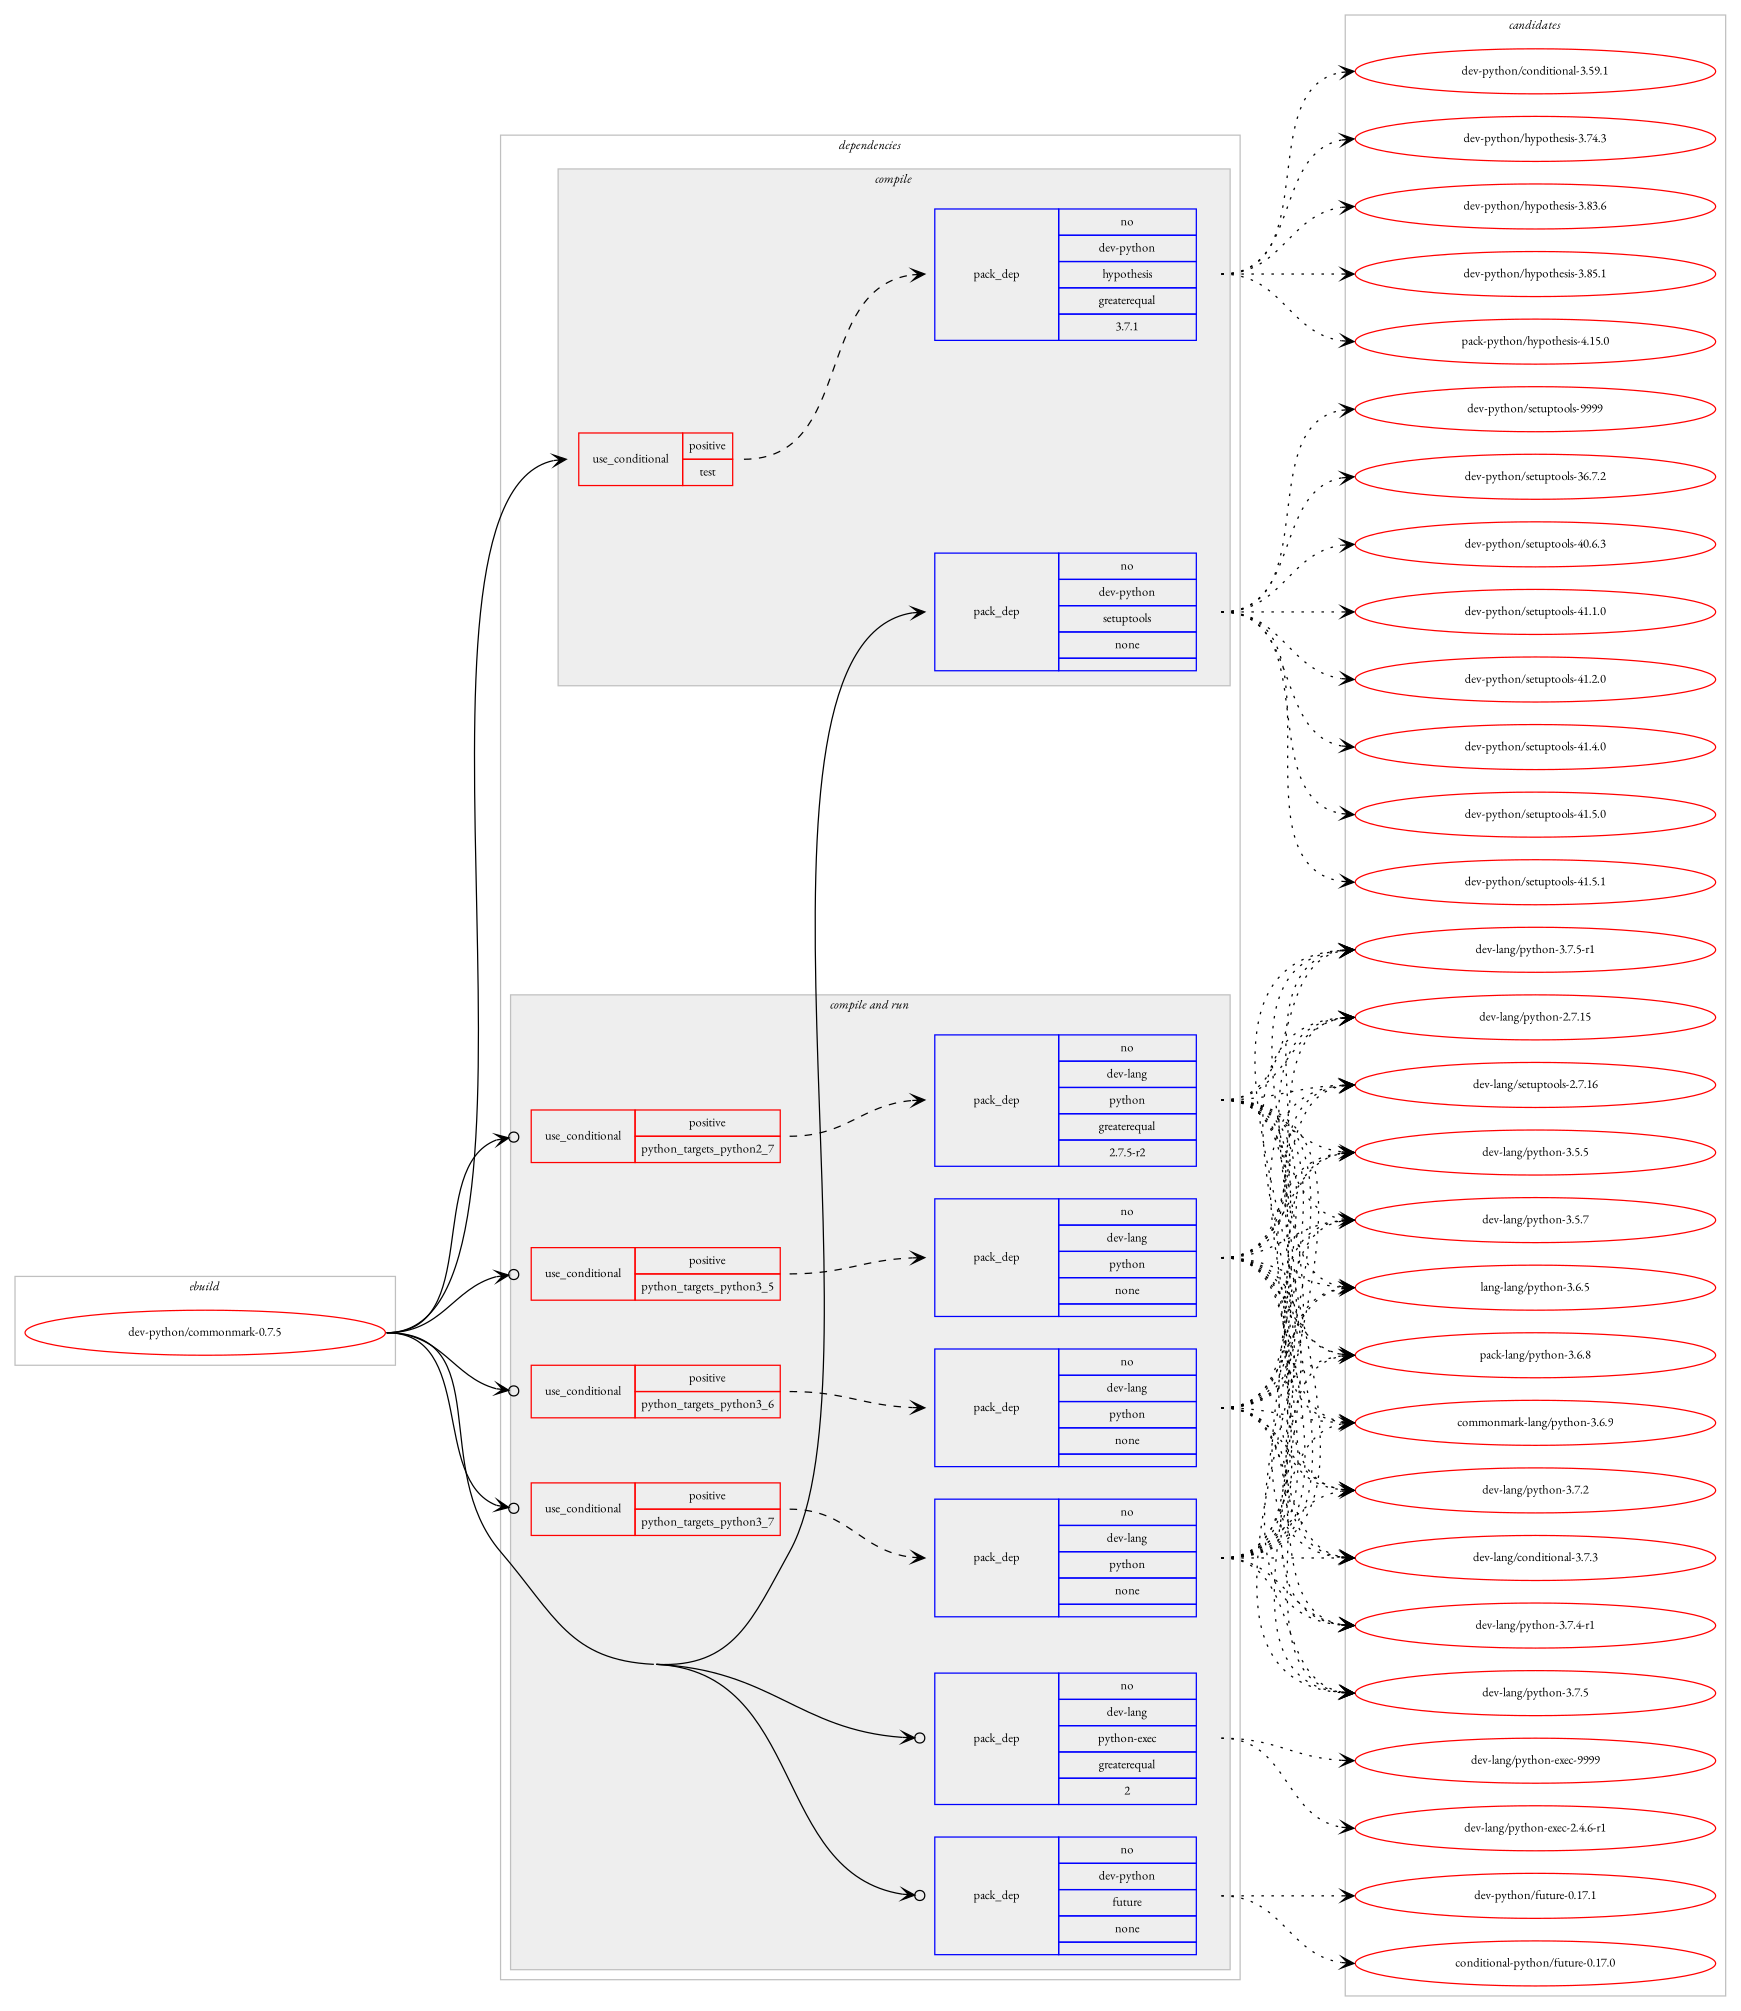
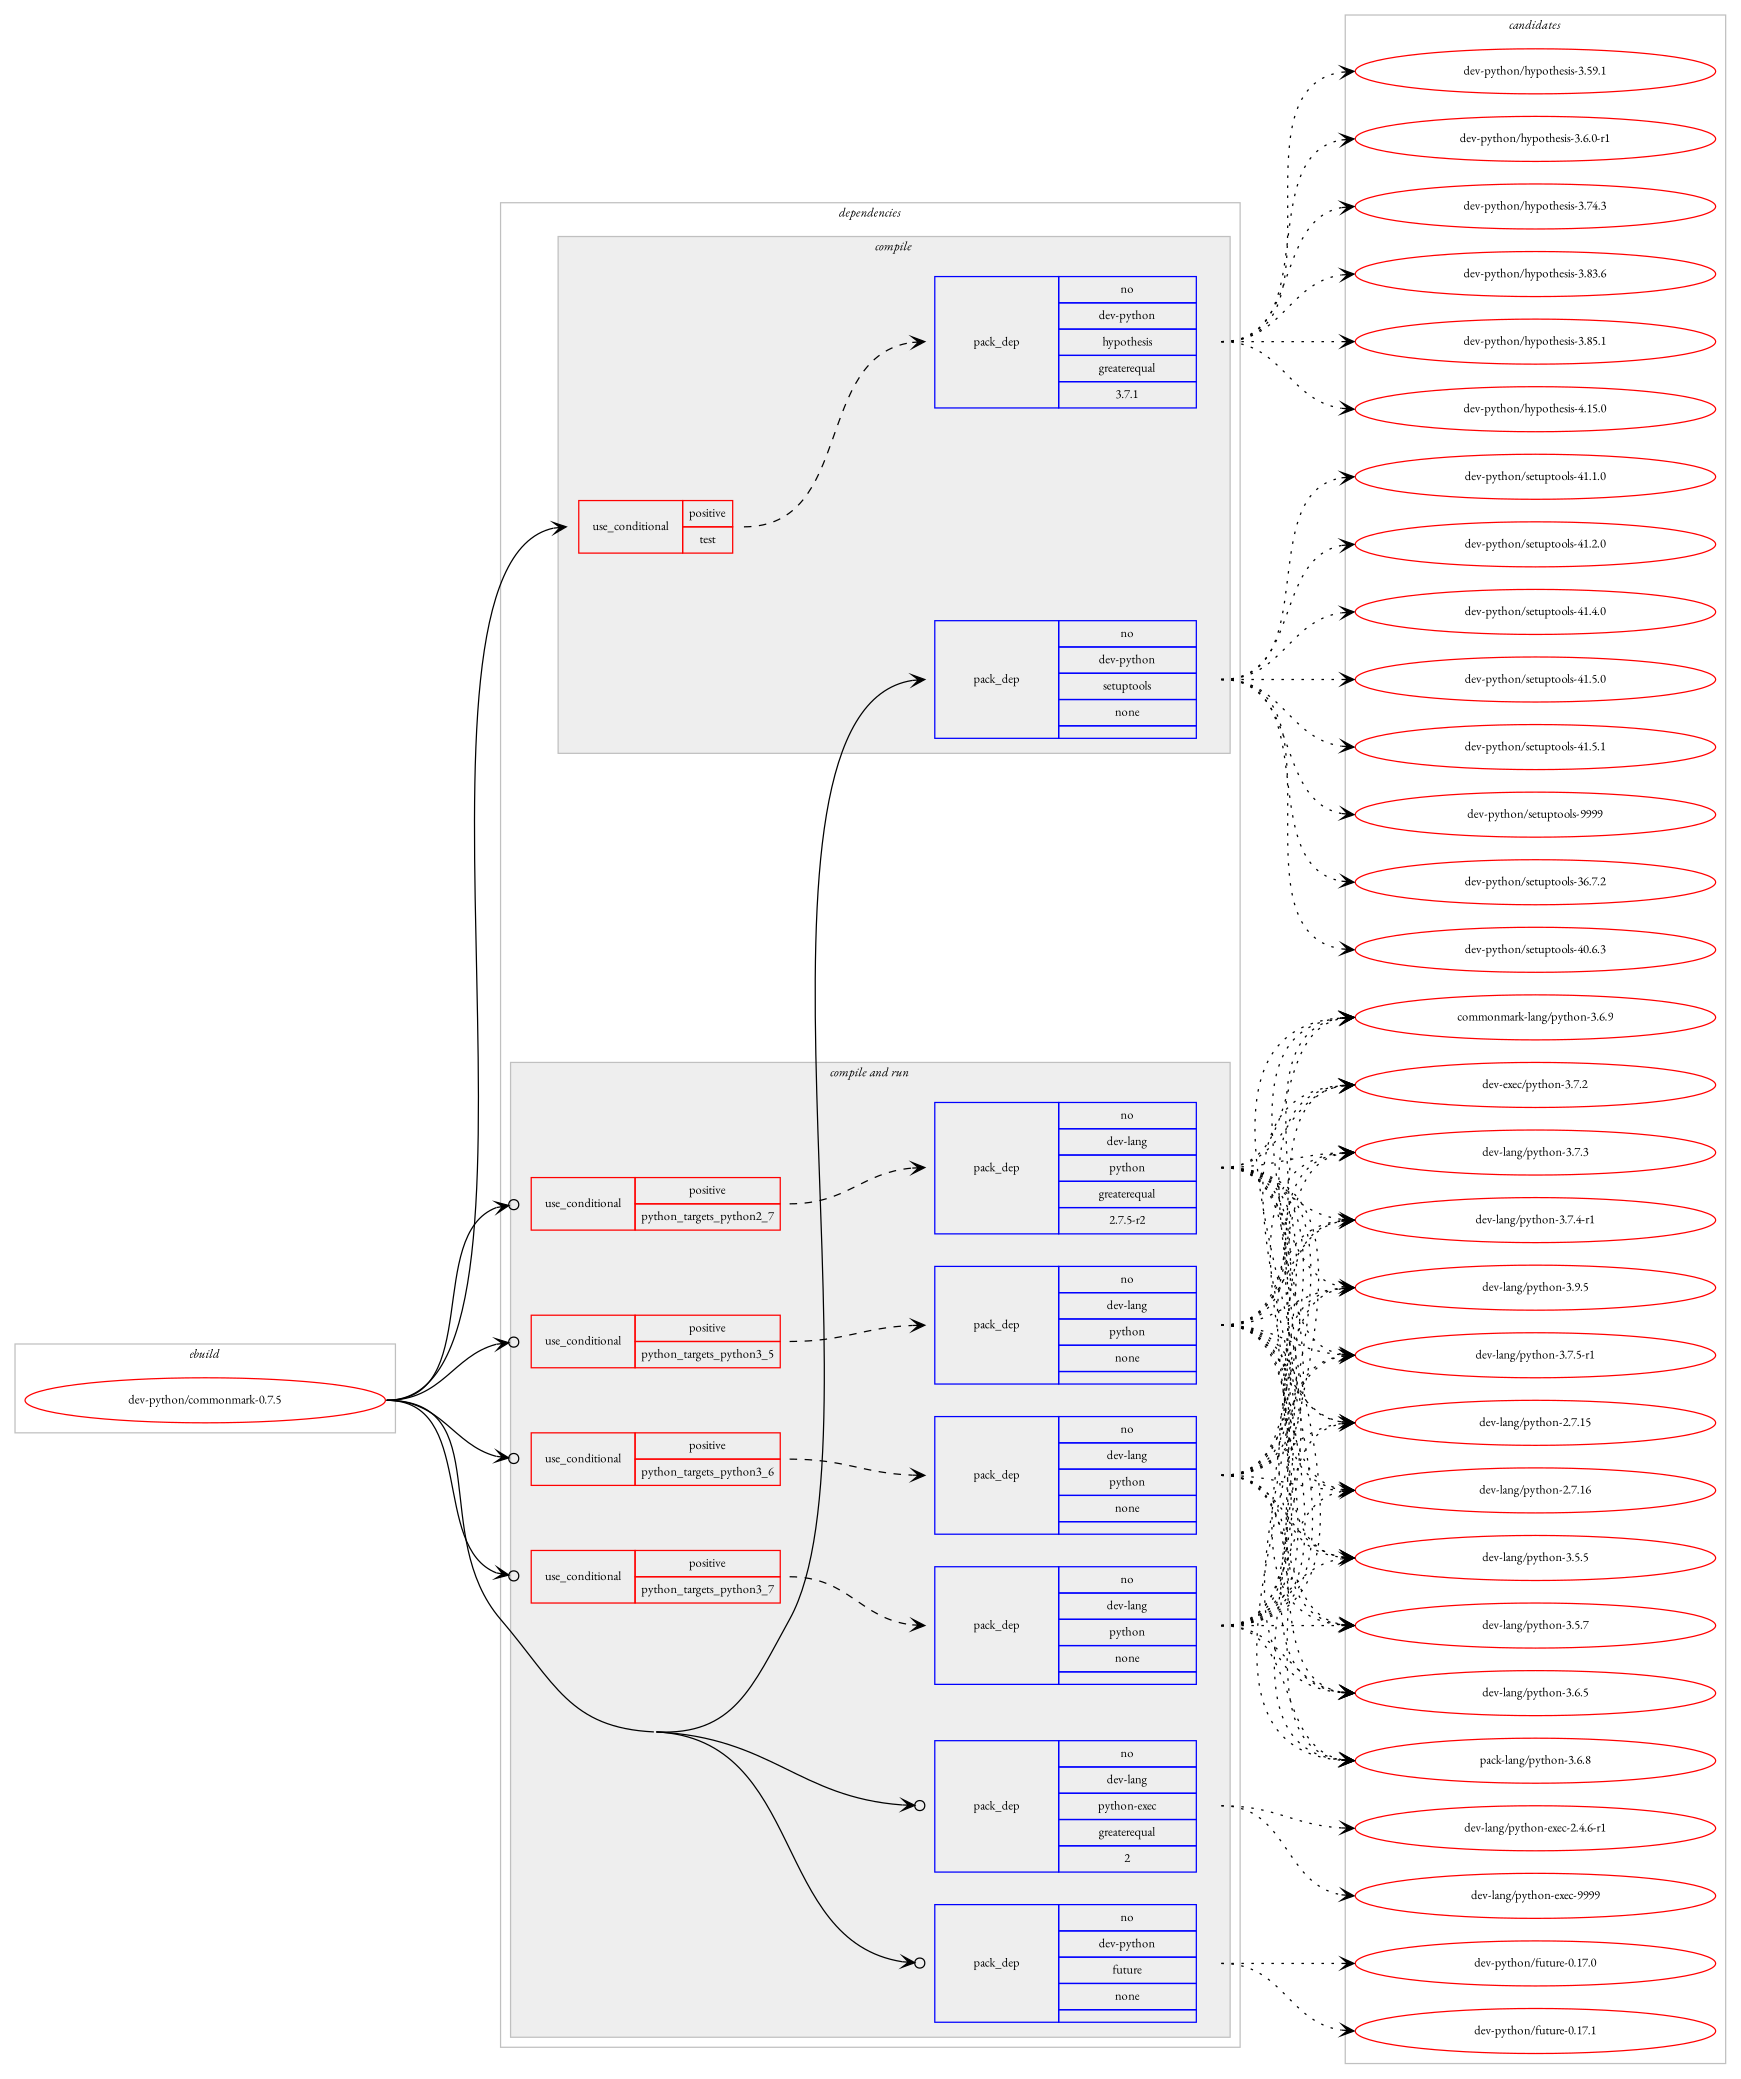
node "dev-python/conditional-3.59.1": label "dev-python/conditional-3.59.1" -> "dev-python/hypothesis-3.59.1"
node "dev-python/hypothesis-3.6.0-r1": added
node "pack-python/hypothesis-4.15.0": label "pack-python/hypothesis-4.15.0" -> "dev-python/hypothesis-4.15.0"
node "dev-lang/setuptools-2.7.16": label "dev-lang/setuptools-2.7.16" -> "dev-lang/python-2.7.16"
node "lang-lang/python-3.6.5": label "lang-lang/python-3.6.5" -> "dev-lang/python-3.6.5"
node "dev-lang/python-3.7.2": label "dev-lang/python-3.7.2" -> "dev-exec/python-3.7.2"
node "dev-lang/conditional-3.7.3": label "dev-lang/conditional-3.7.3" -> "dev-lang/python-3.7.3"
node "dev-lang/python-3.7.5": label "dev-lang/python-3.7.5" -> "dev-lang/python-3.9.5"
node "conditional-python/future-0.17.0": label "conditional-python/future-0.17.0" -> "dev-python/future-0.17.0"
